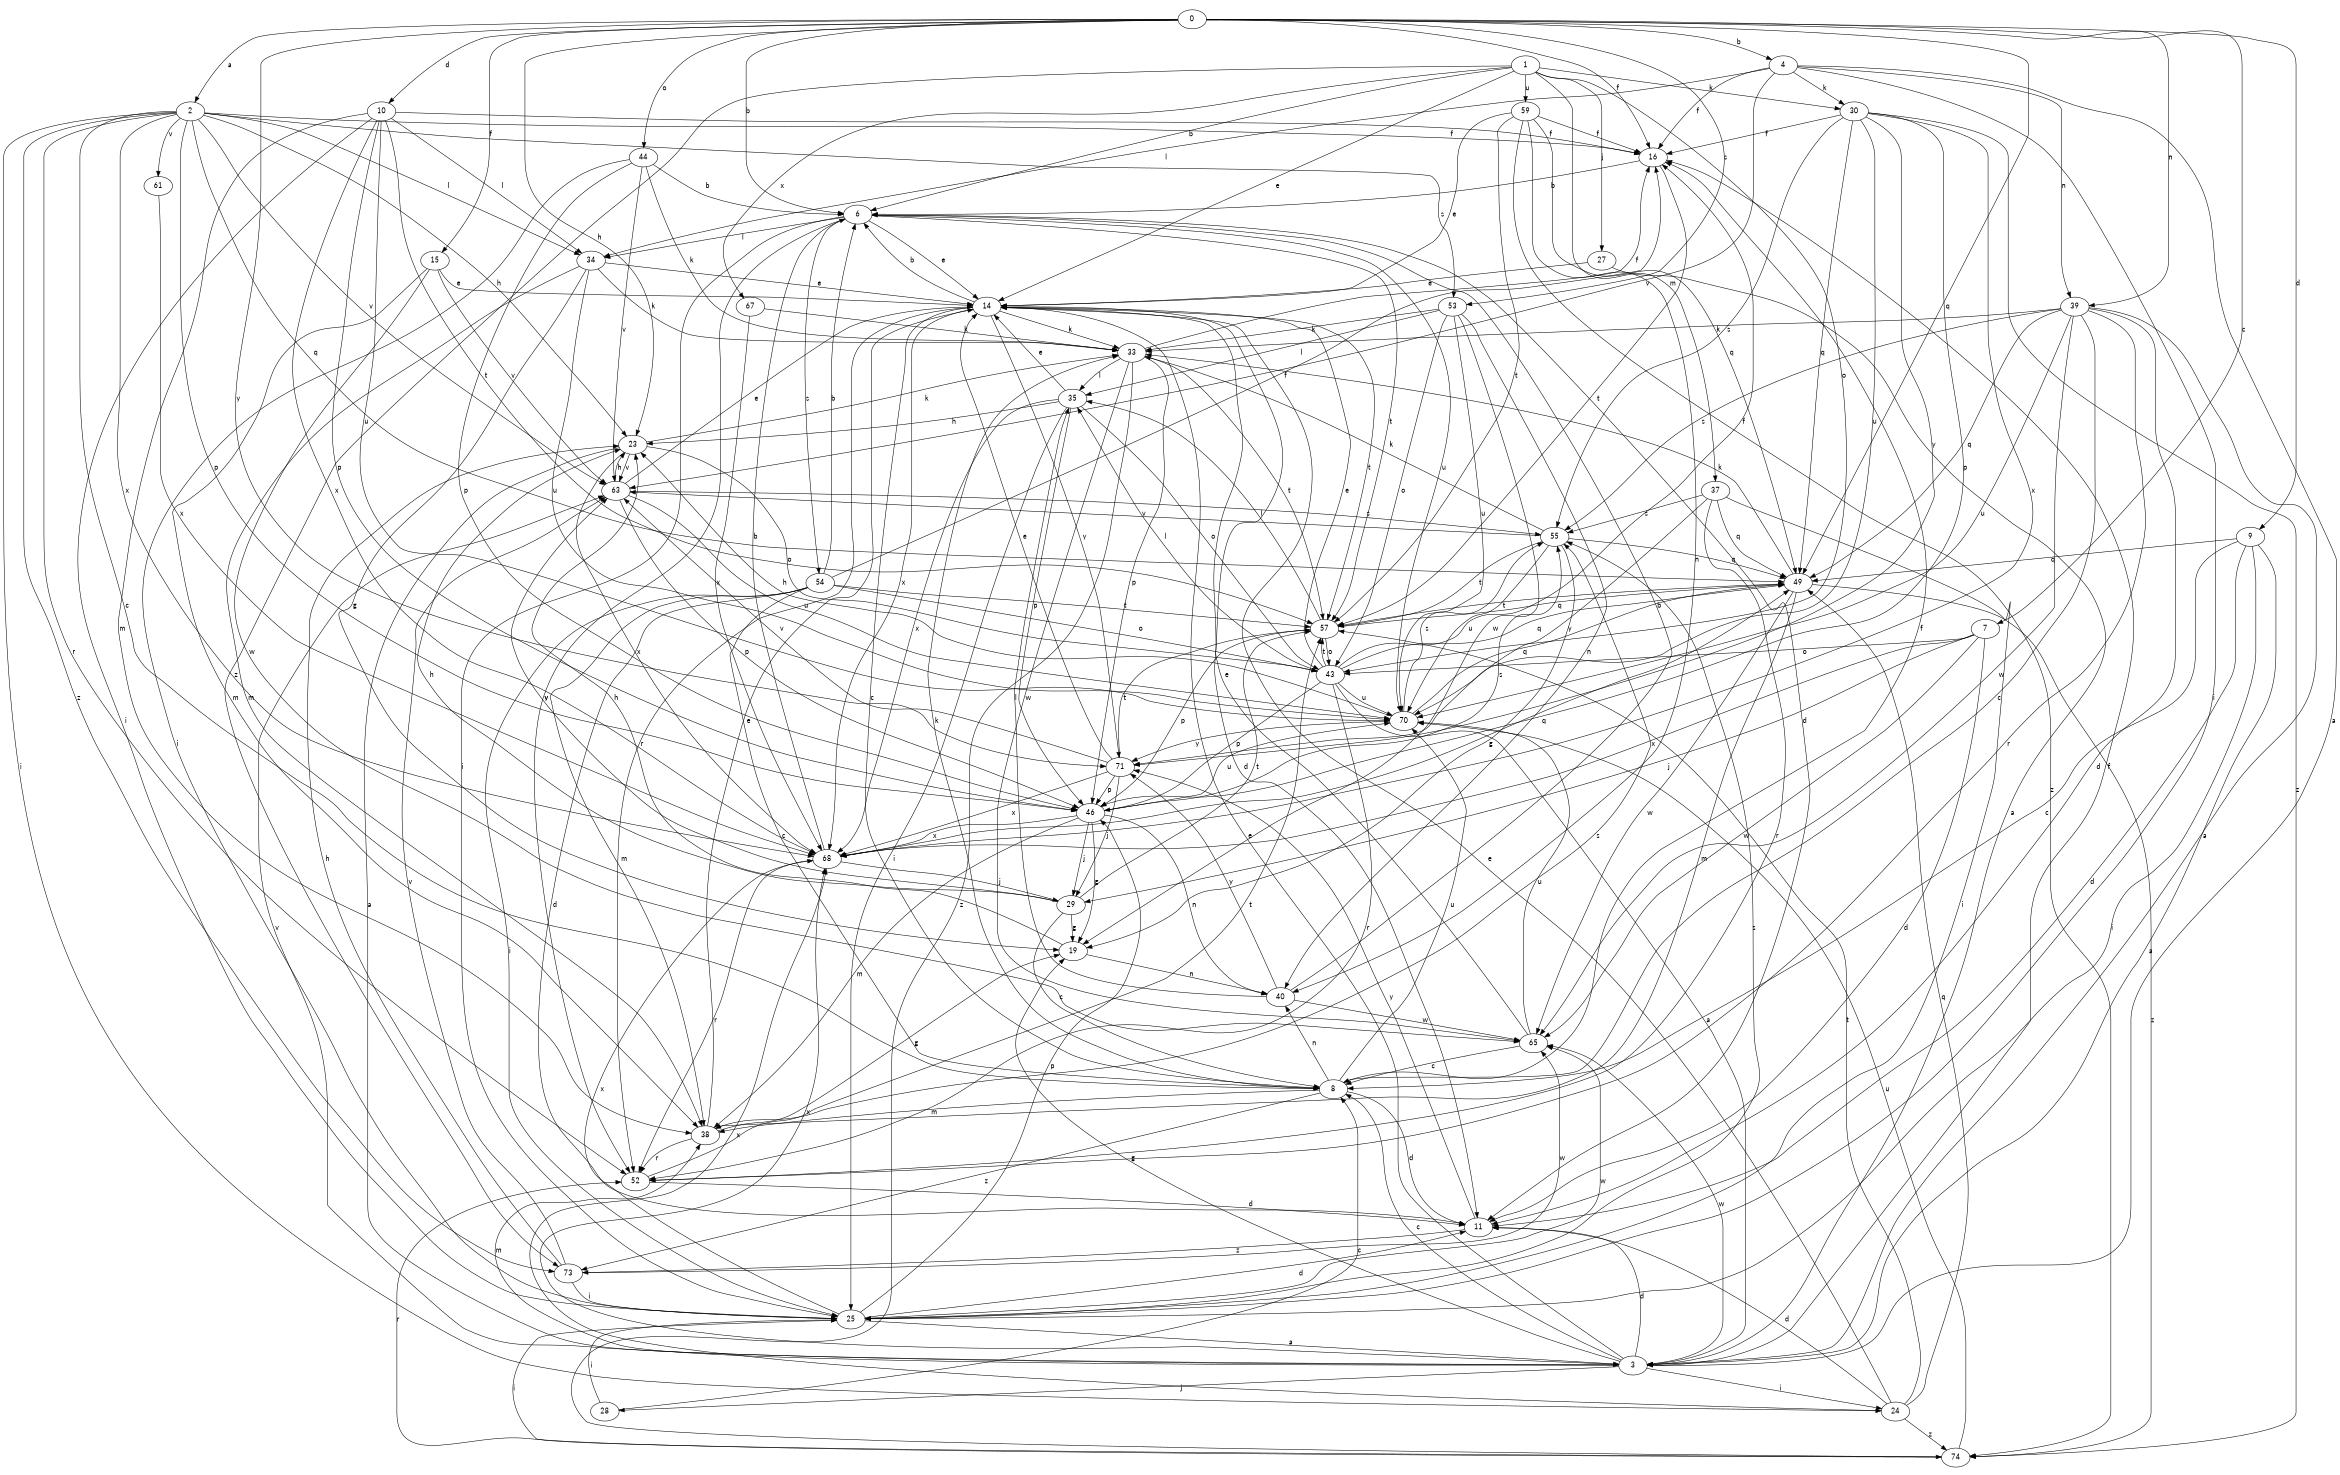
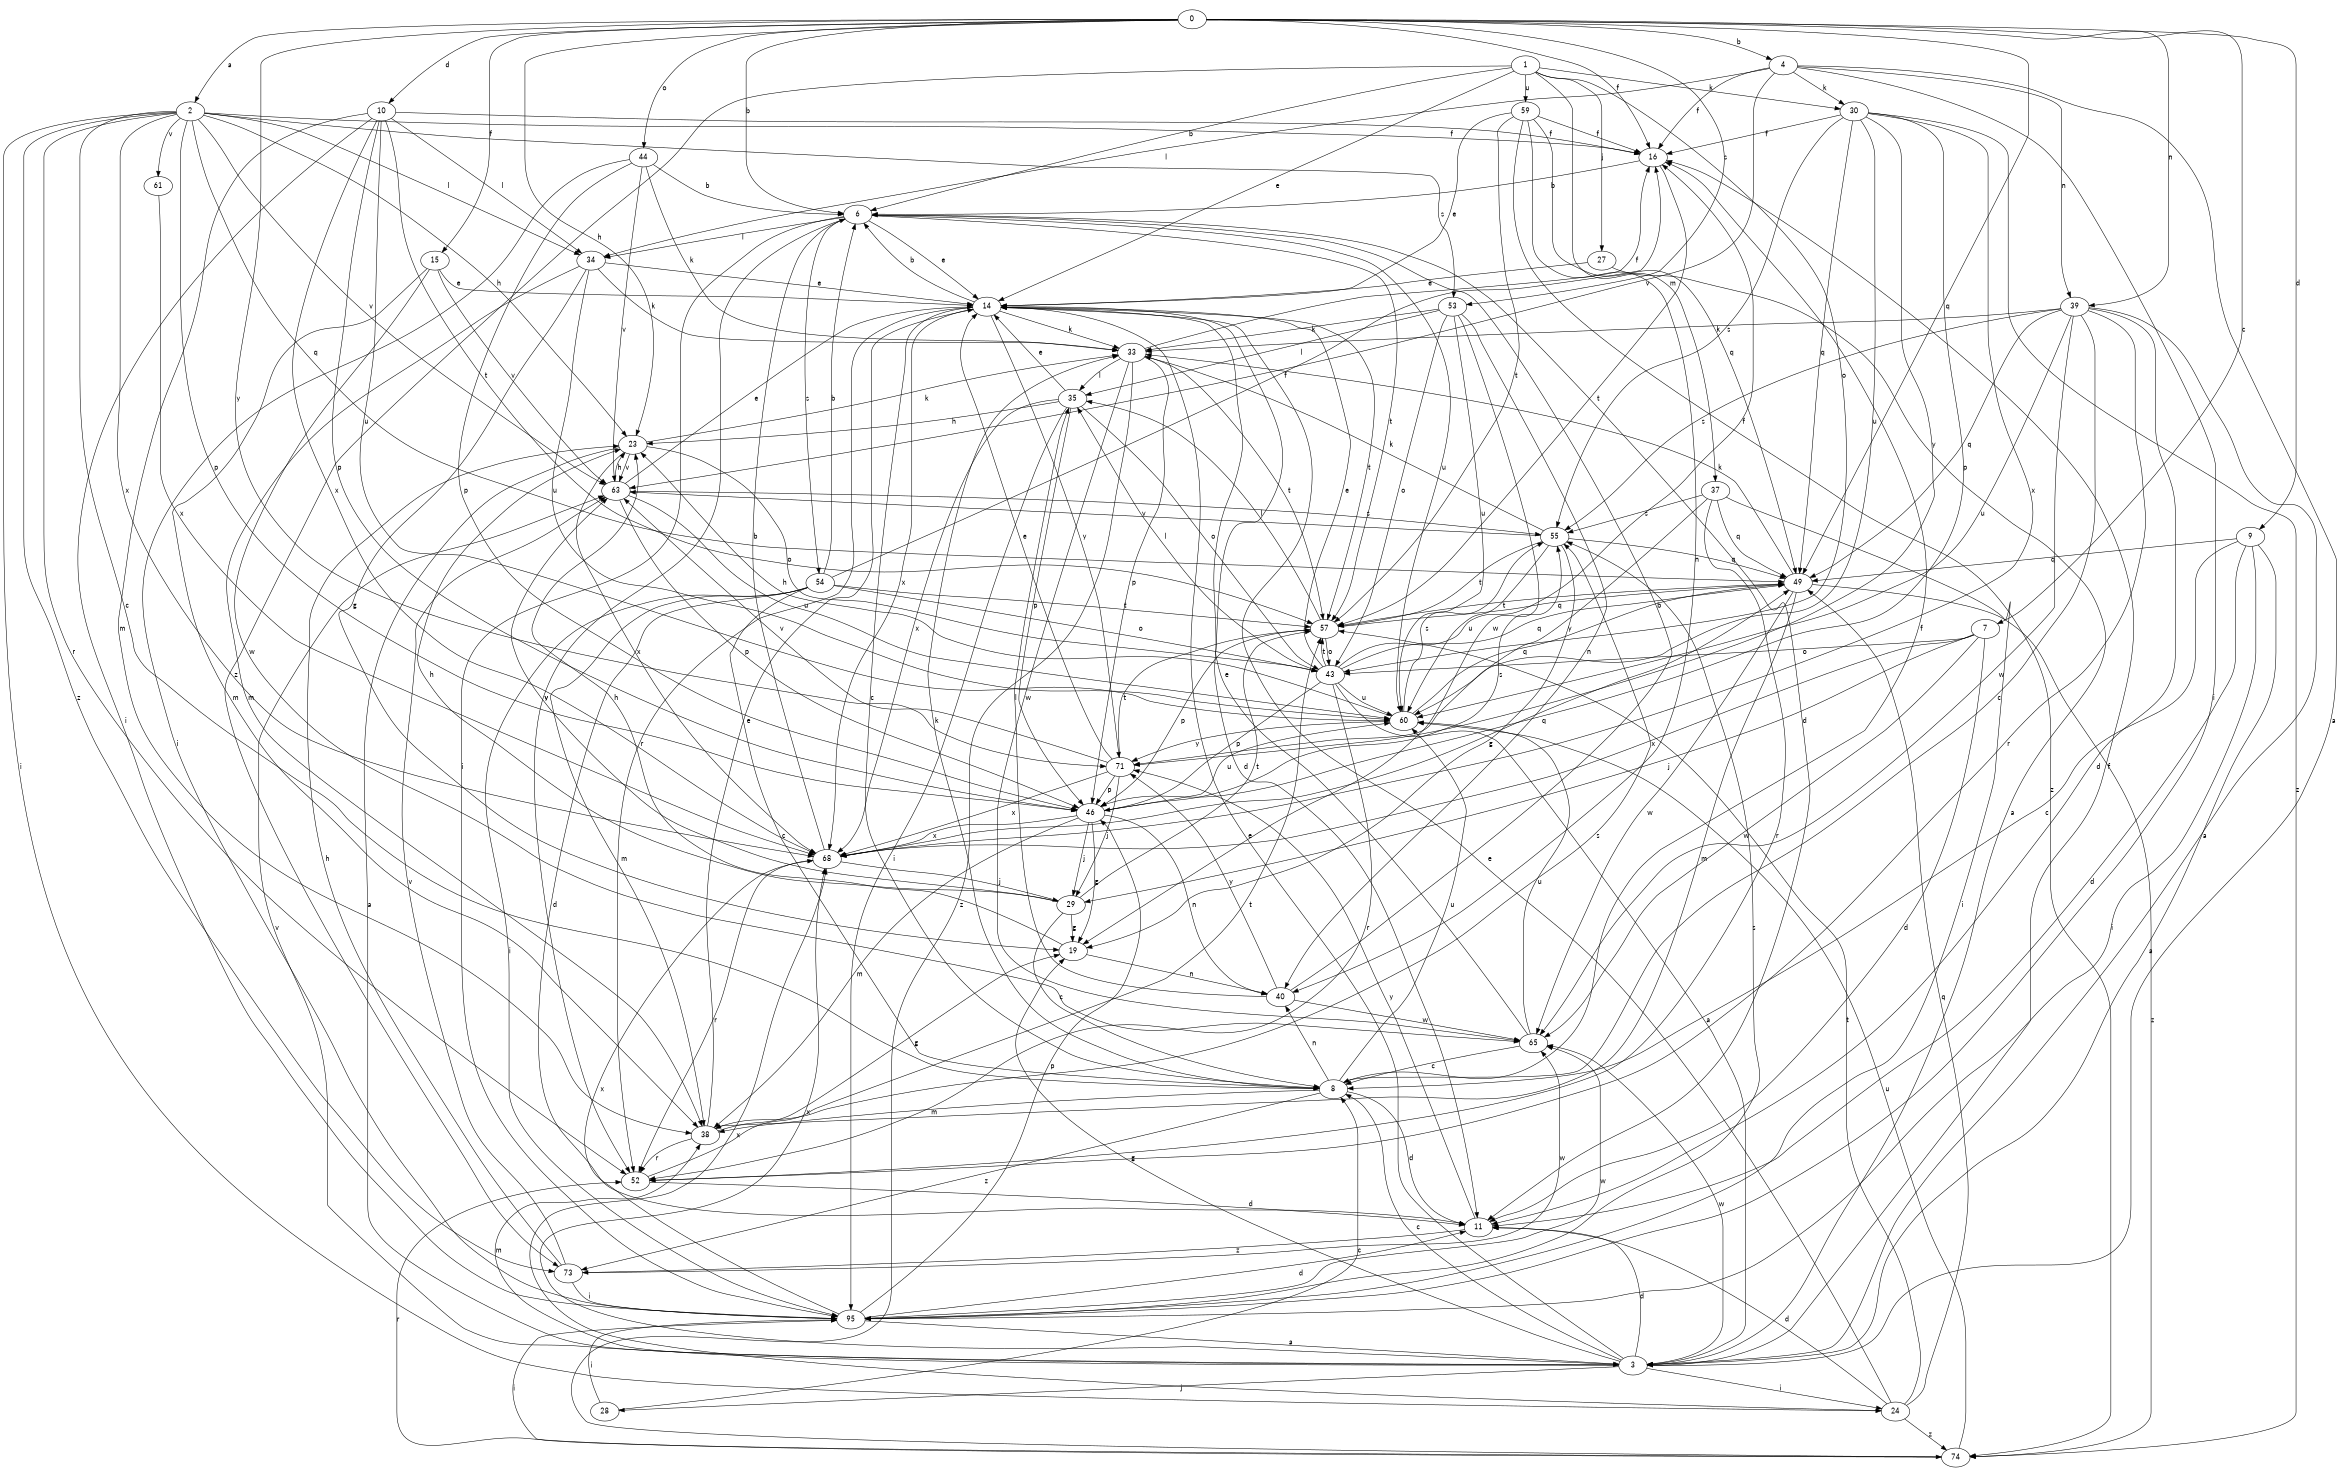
node "67": removed
node "70": label "70" -> "60"
node "25": label "25" -> "95"
